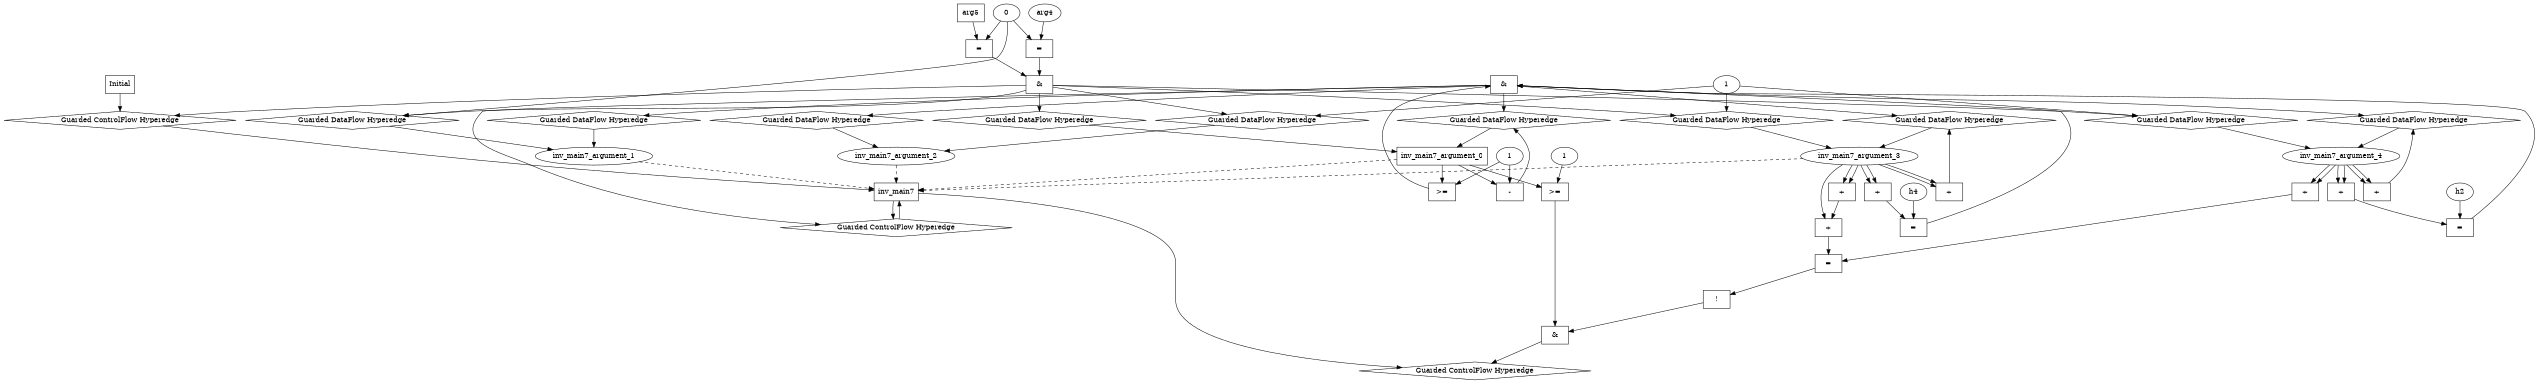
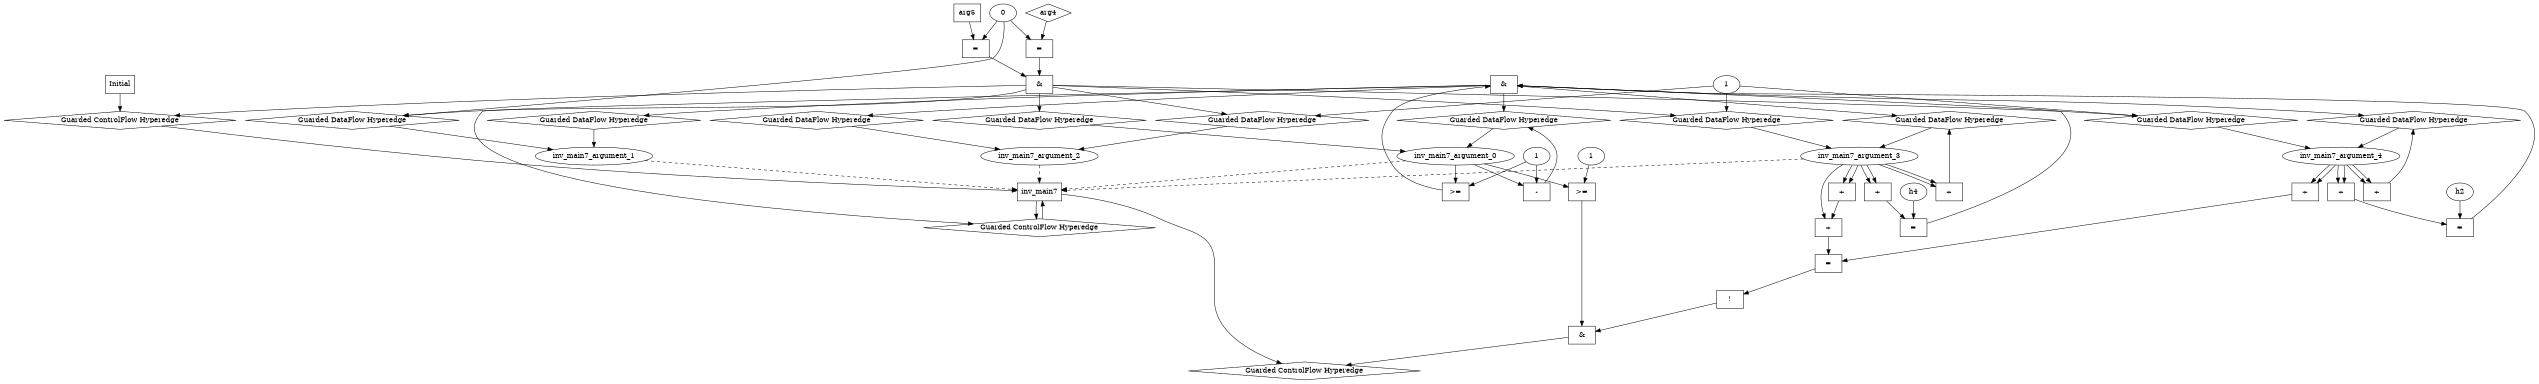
node "arg4": shape ellipse -> diamond
node "inv_main7_argument_0": shape box -> ellipse
